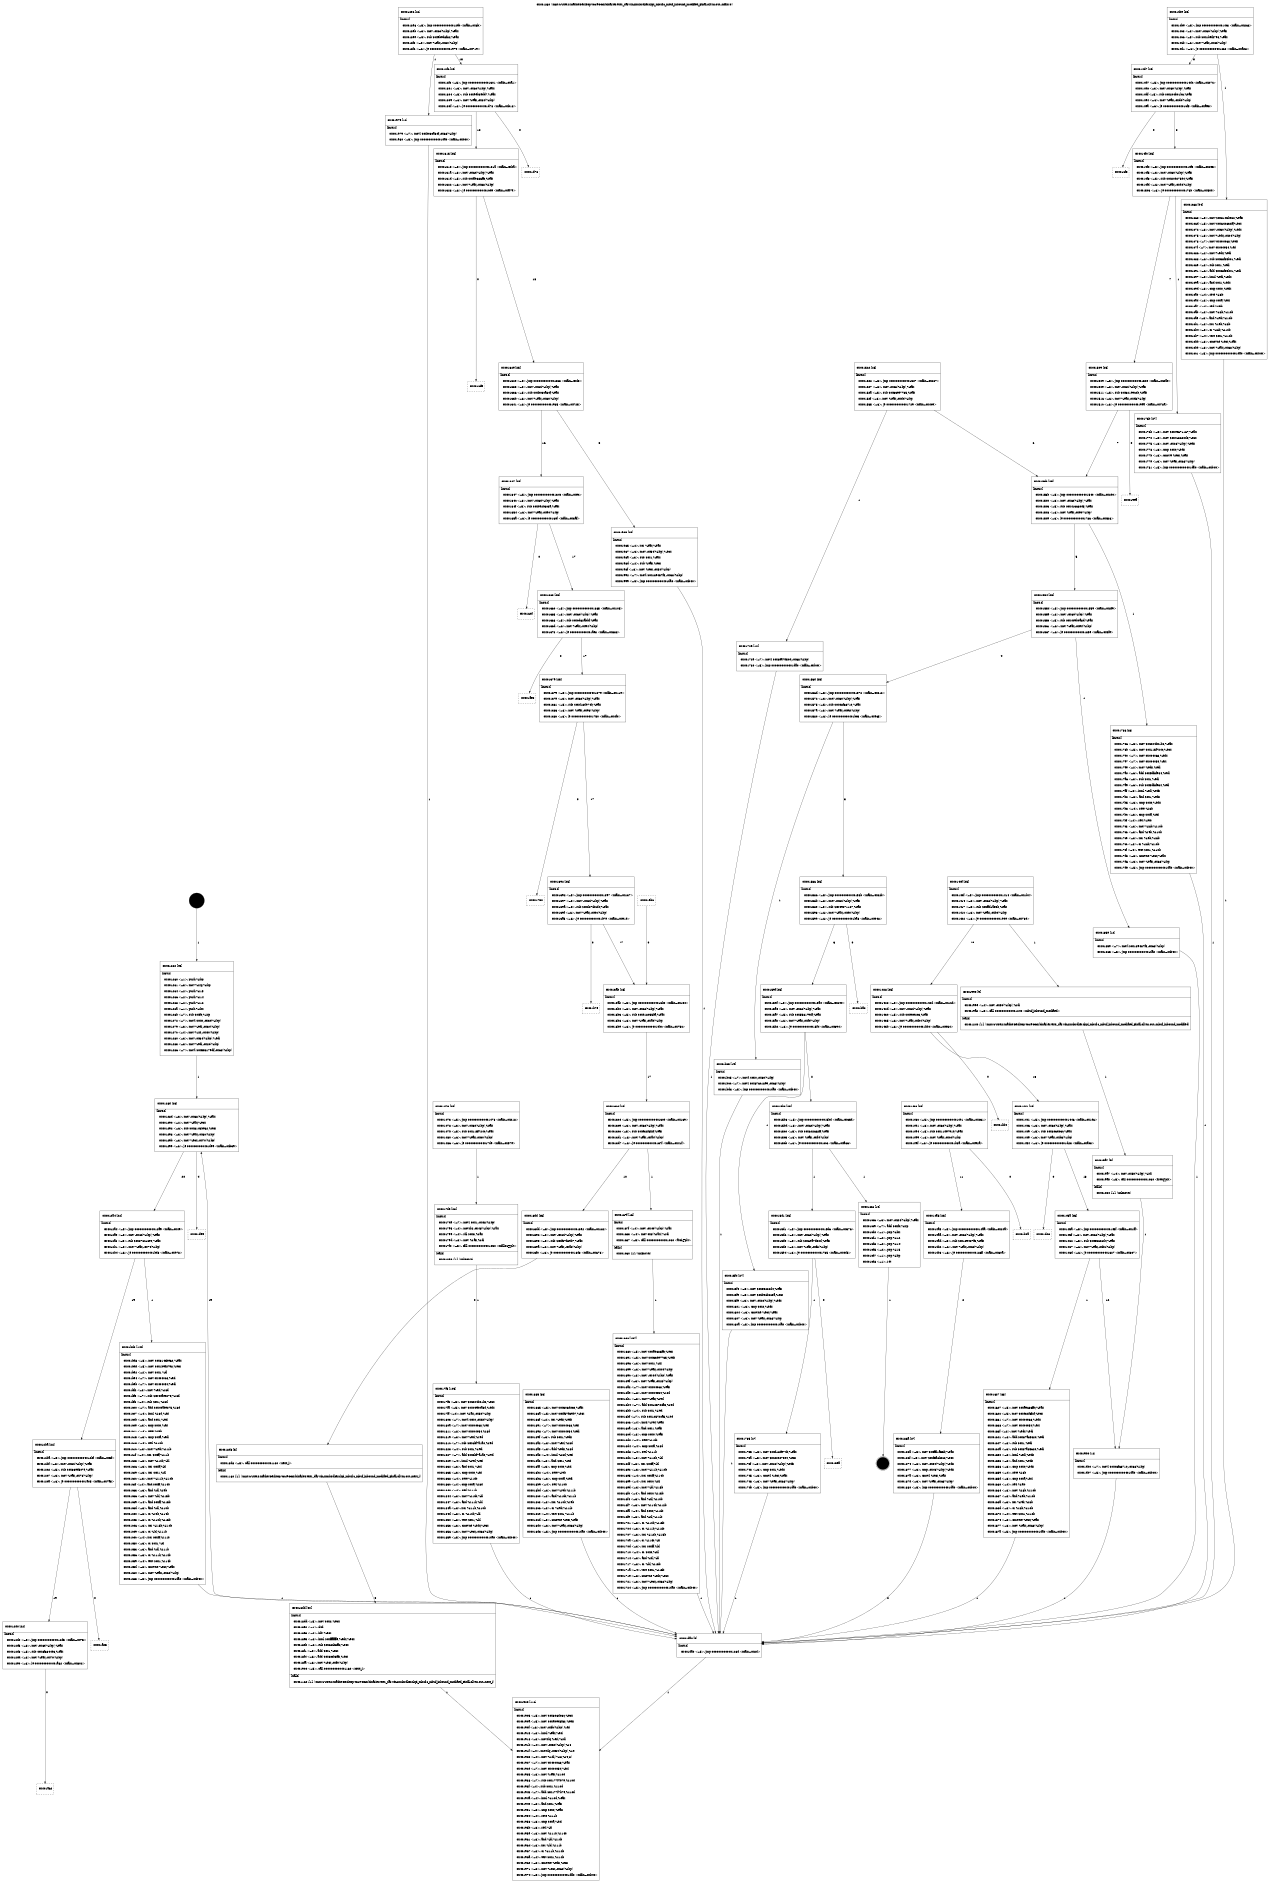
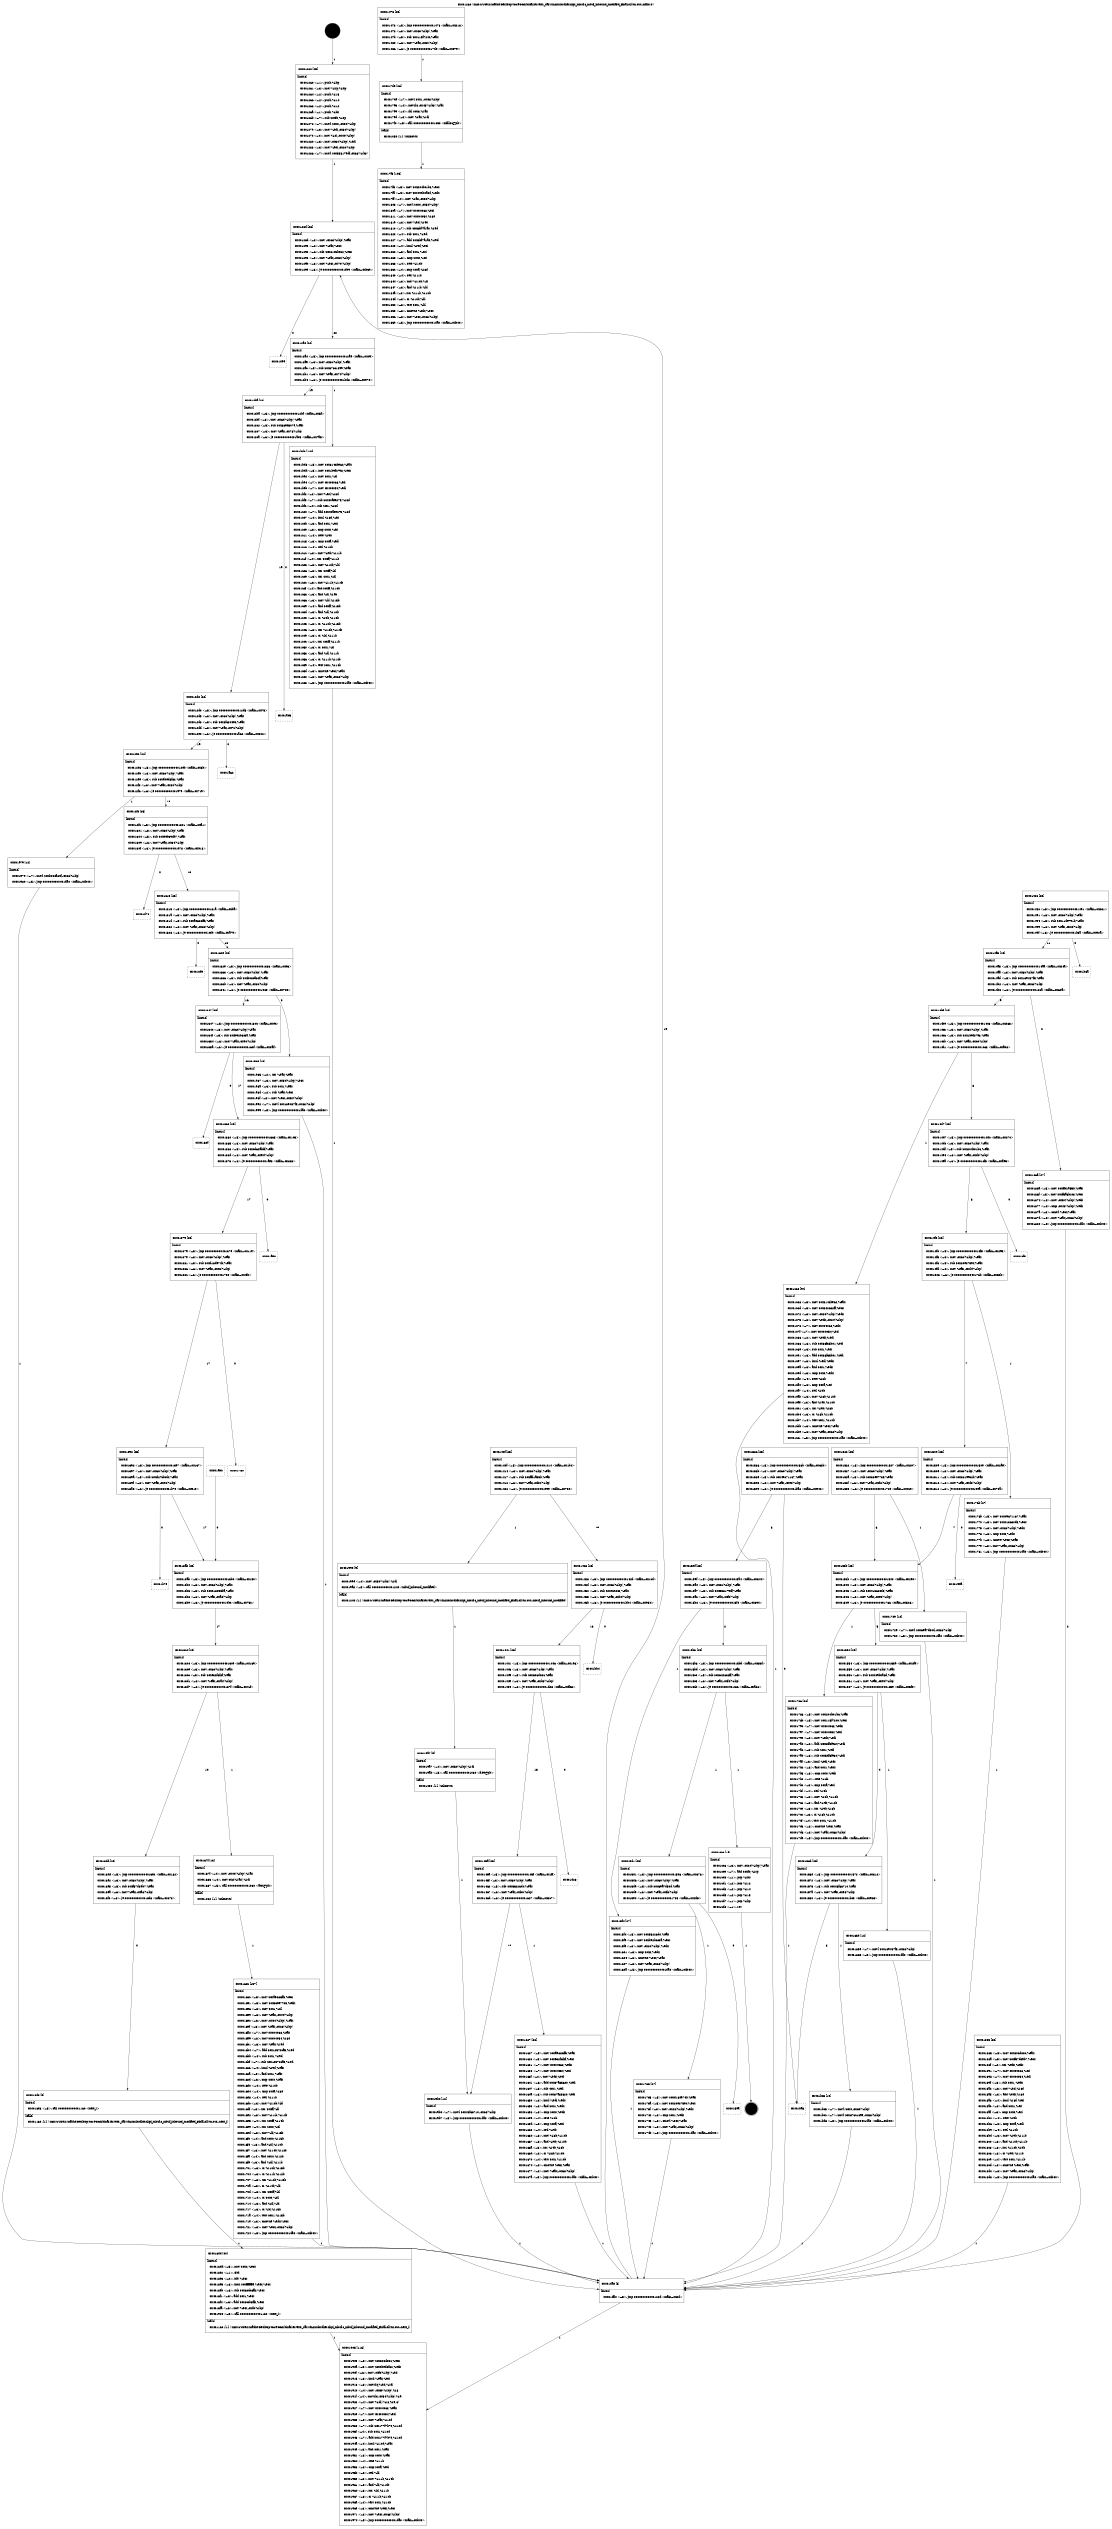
edge "0x4012d0 [22]" -> "0x4012e6 [22]": added, label "19"
edge "0x40156d [25]" -> "0x401586 [25]": now "0x40156d [25]" -> "0x401ba8"
edge "0x4014a5 [25]" -> "0x4014be [25]": added, label "9"
edge "0x4018d8 [5]" -> "0x4018dd [40]": label " 3" -> " 1"
edge "0x4017f5 [105]" -> "0x401da0 [5]": removed, label "1"
